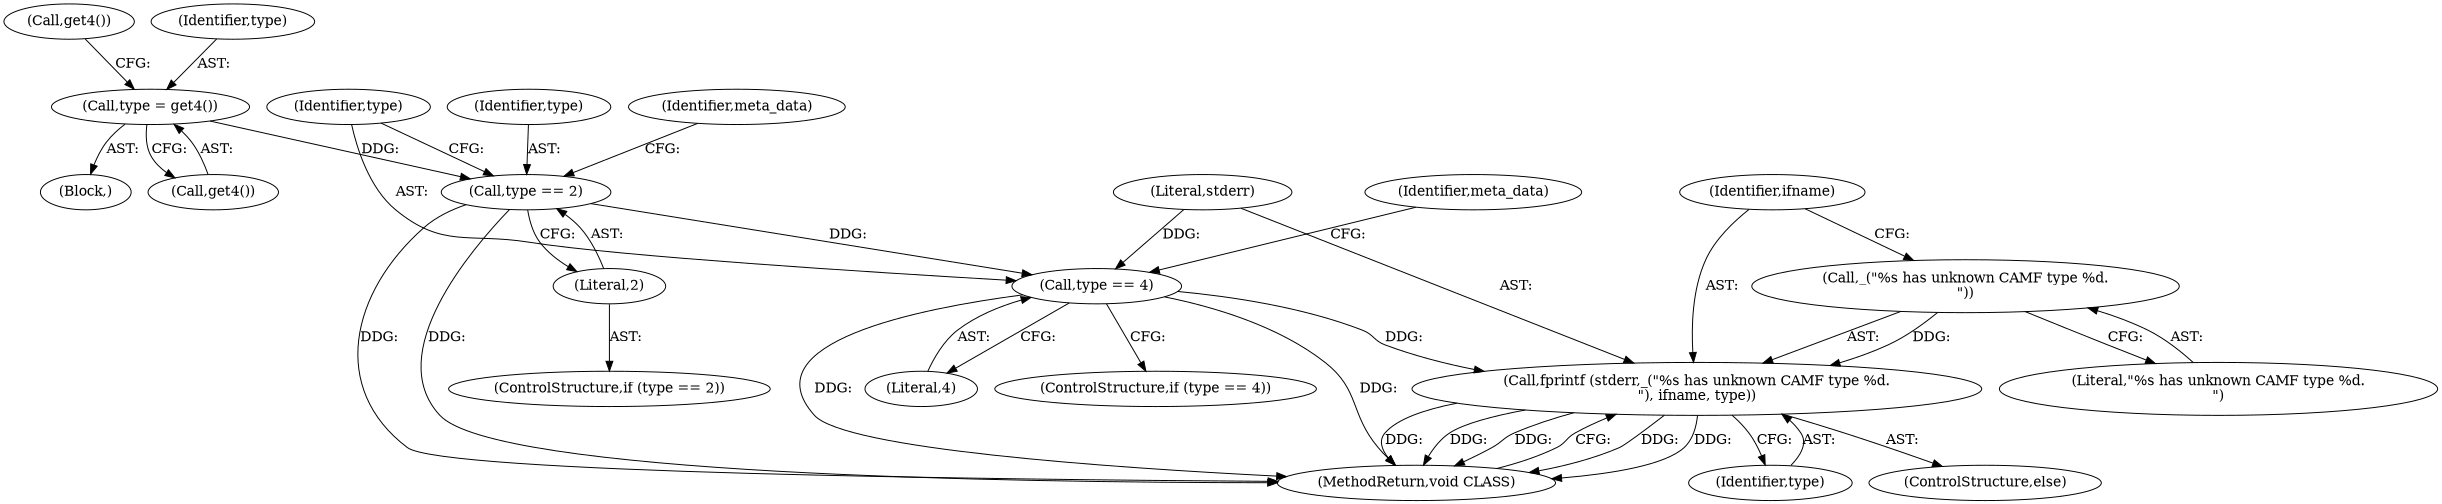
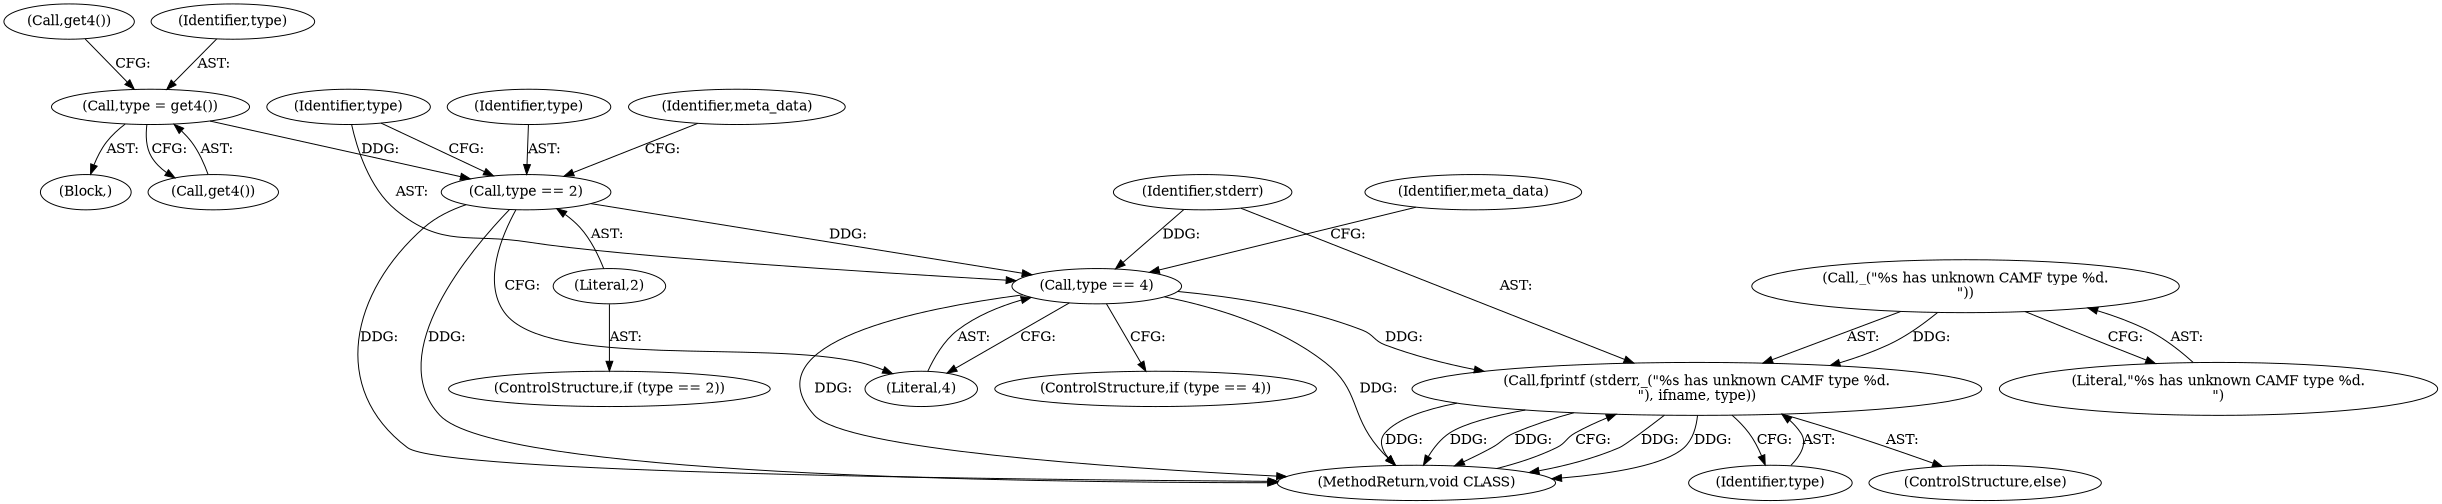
node "(Literal,stderr)": label "(Literal,stderr)" -> "(Identifier,stderr)"
node "(Identifier,ifname)": removed
edge "(Call,type == 2)" -> "(Literal,2)": now "(Call,type == 2)" -> "(Literal,4)"
